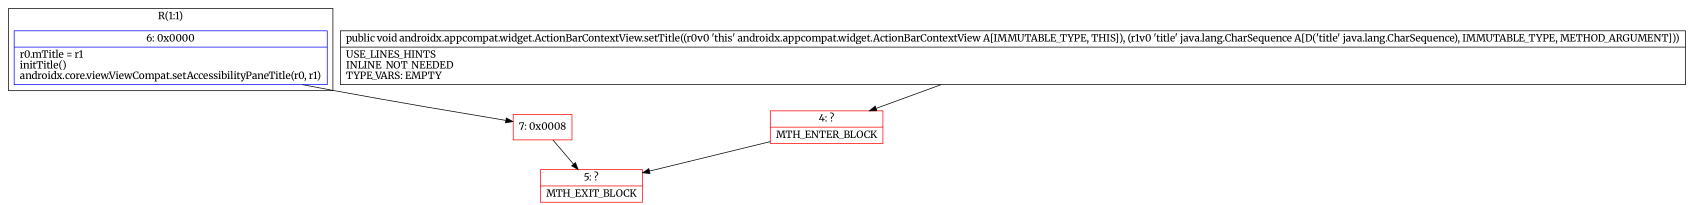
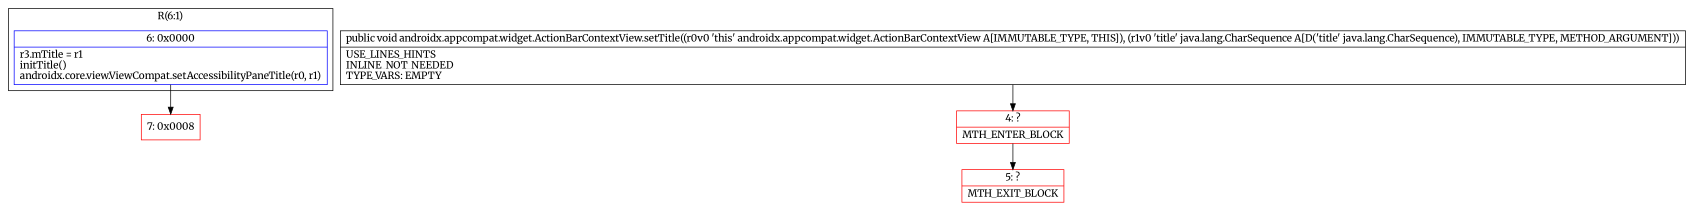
cluster "R(1:1)": label "R(1:1)" -> "R(6:1)"
node "6: 0x0000": text "r0.mTitle = r1" -> "r3.mTitle = r1"
edge "7: 0x0008" -> "5: ?": removed
